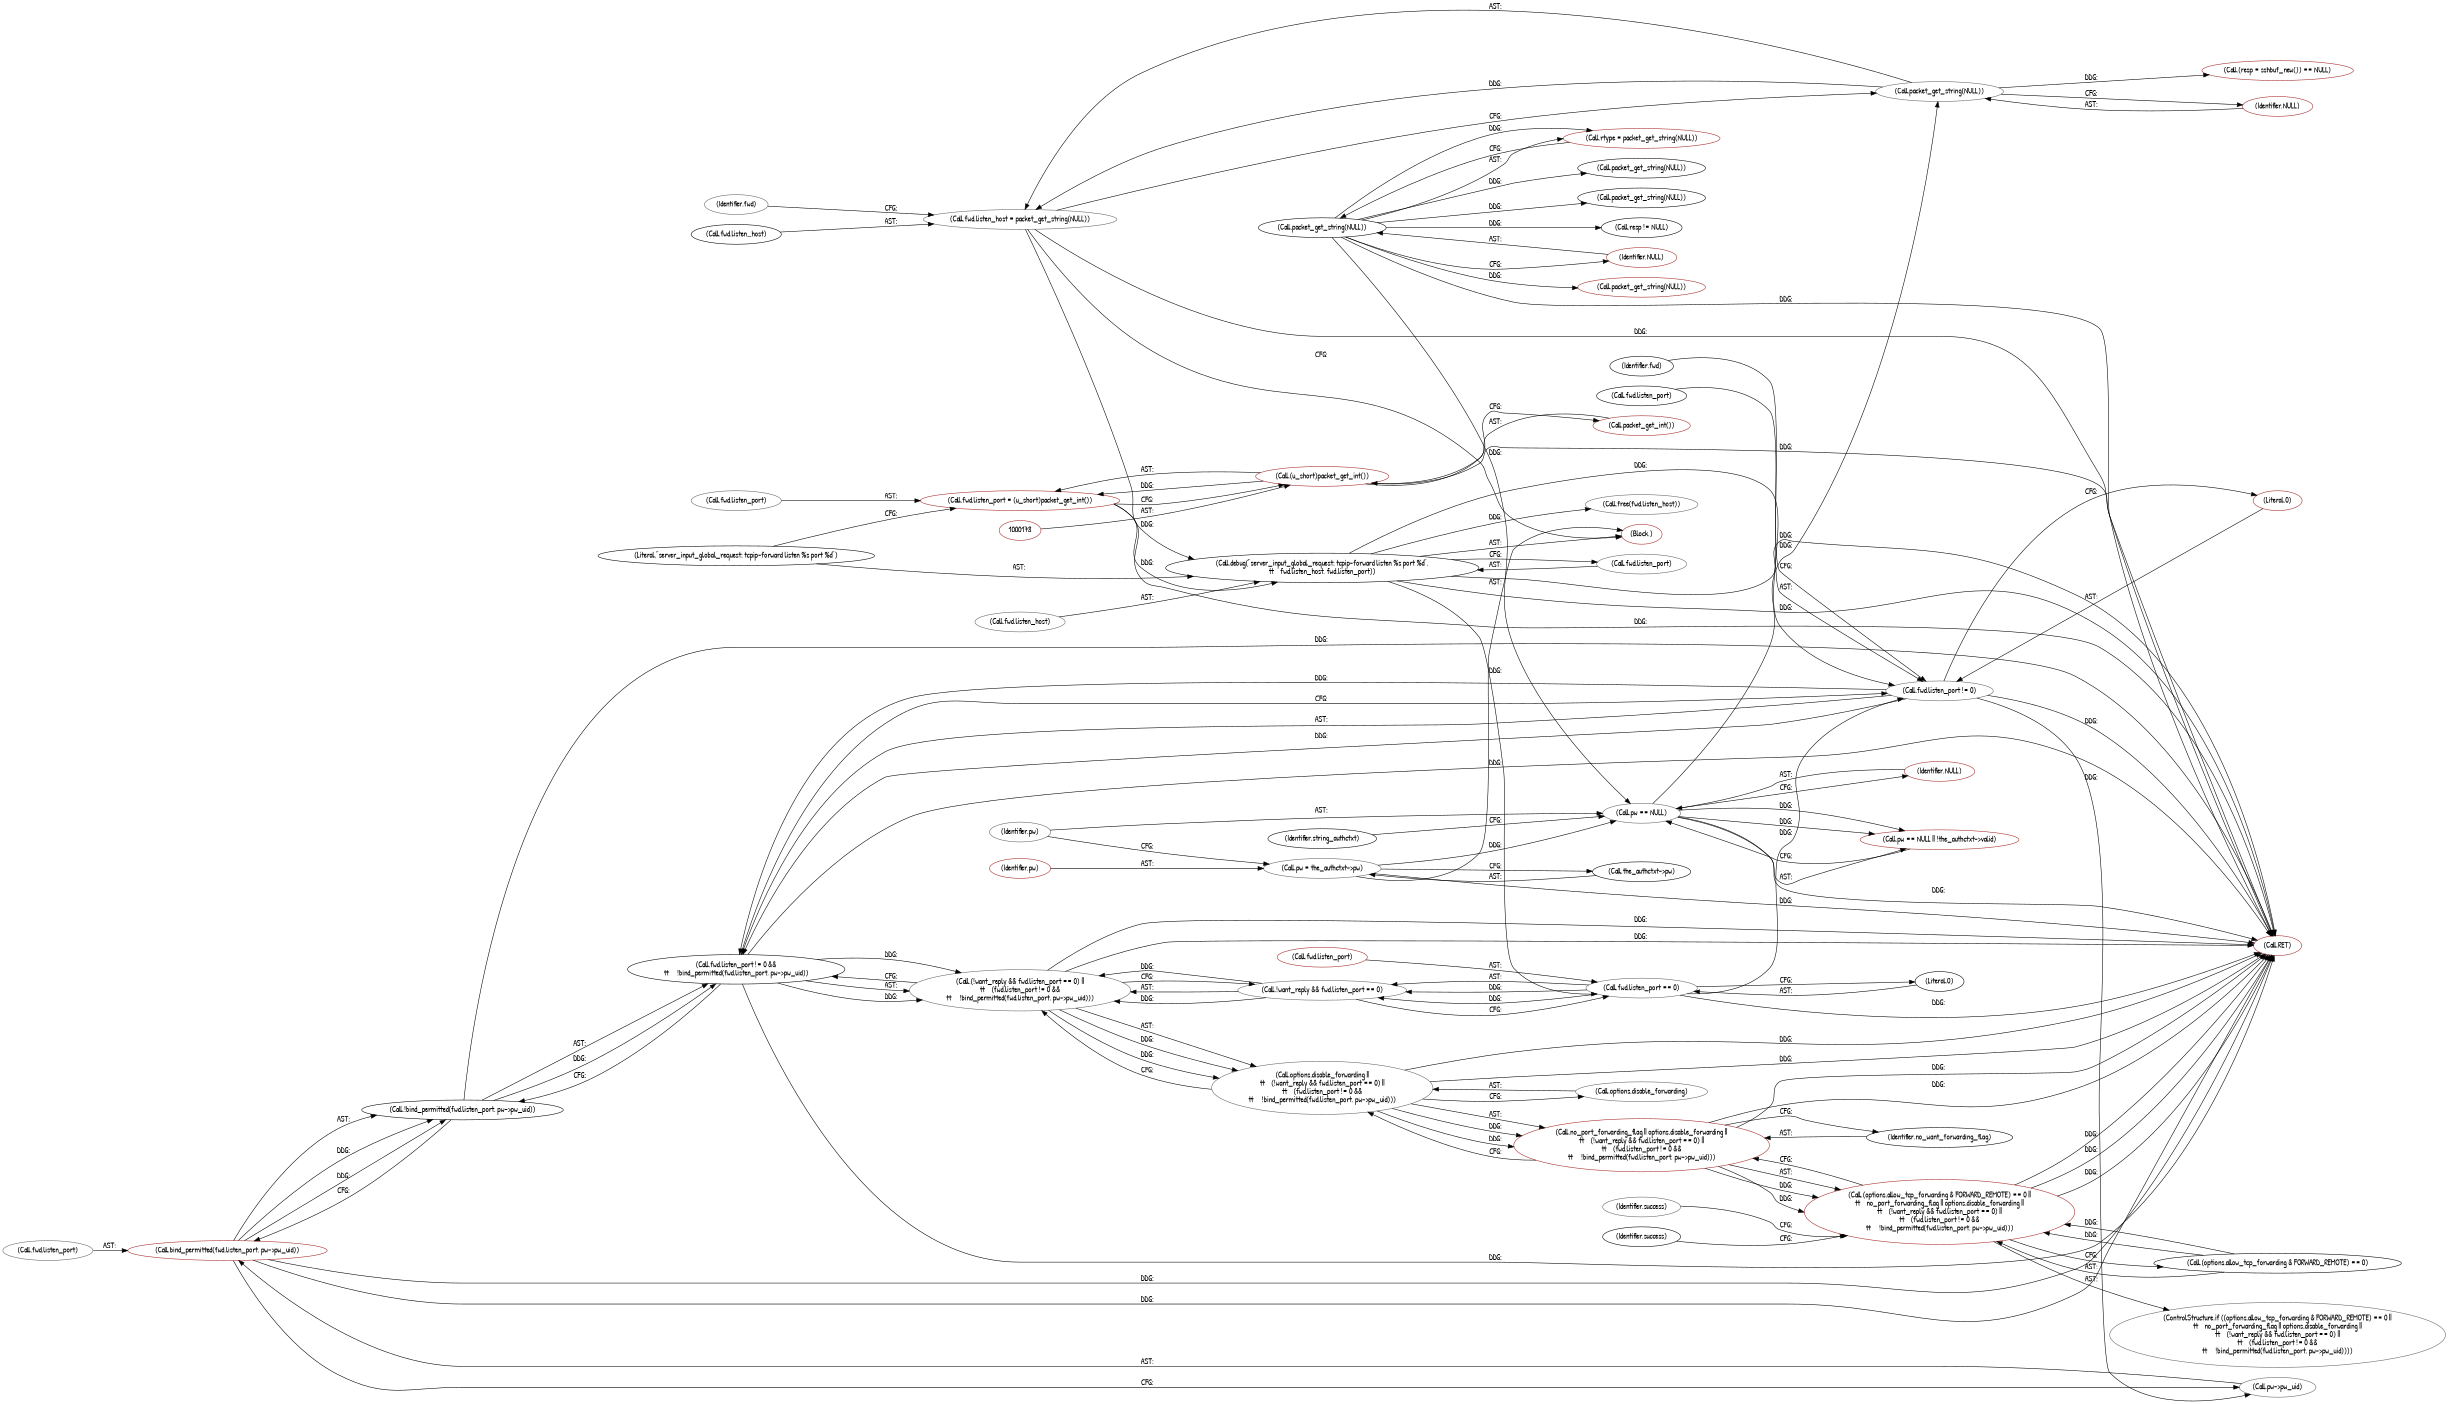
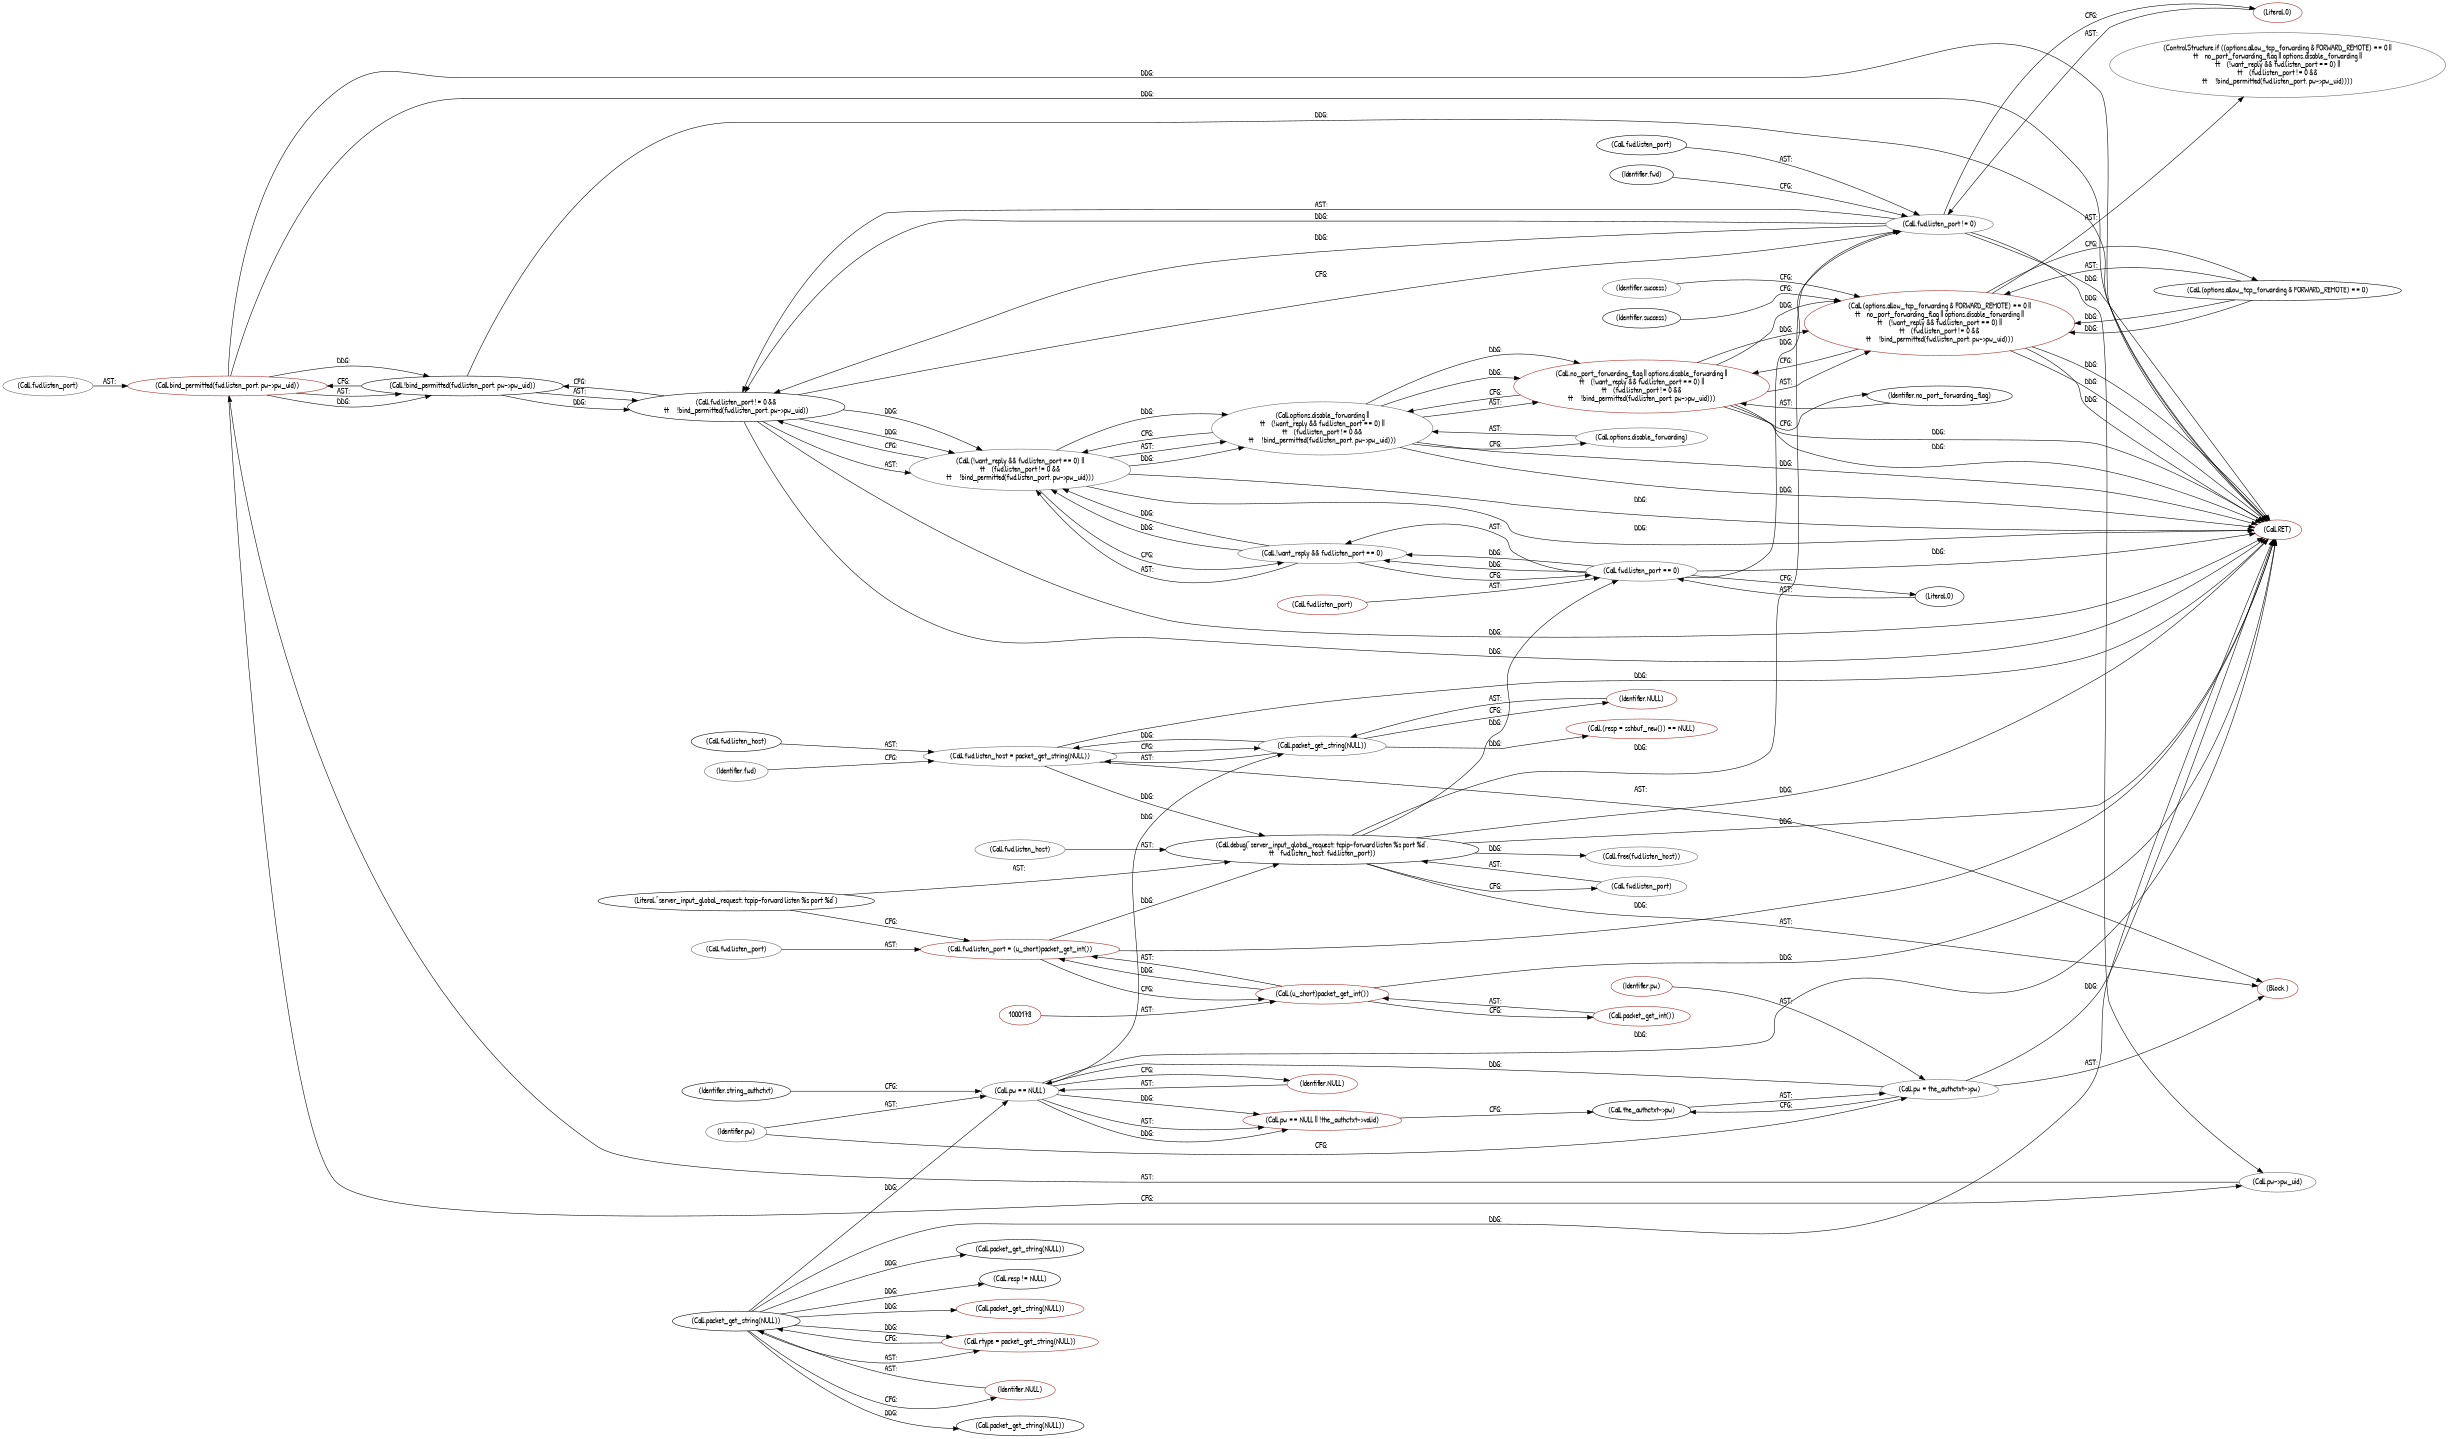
edge "(Call,fwd.listen_host = packet_get_string(NULL))" -> "(Block,)": label "CFG: " -> "AST: "
edge "(Call,pw == NULL || !the_authctxt->valid)" -> "(Call,pw == NULL)": now "(Call,pw == NULL || !the_authctxt->valid)" -> "(Call,the_authctxt->pw)"
node "(Identifier,no_want_forwarding_flag)": label "(Identifier,no_want_forwarding_flag)" -> "(Identifier,no_port_forwarding_flag)"
